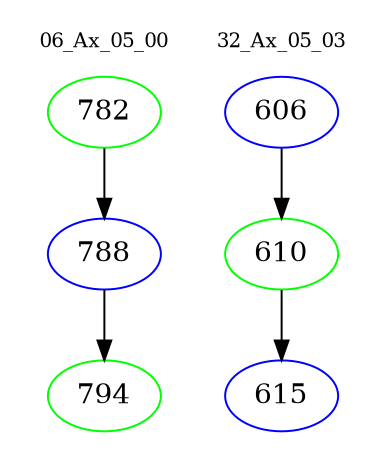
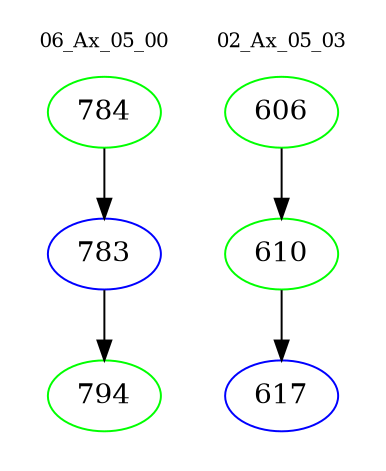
cluster "32_Ax_05_03": label "32_Ax_05_03" -> "02_Ax_05_03"
node "782": label "782" -> "784"
node "606": color blue -> green
node "788": label "788" -> "783"
node "615": label "615" -> "617"
